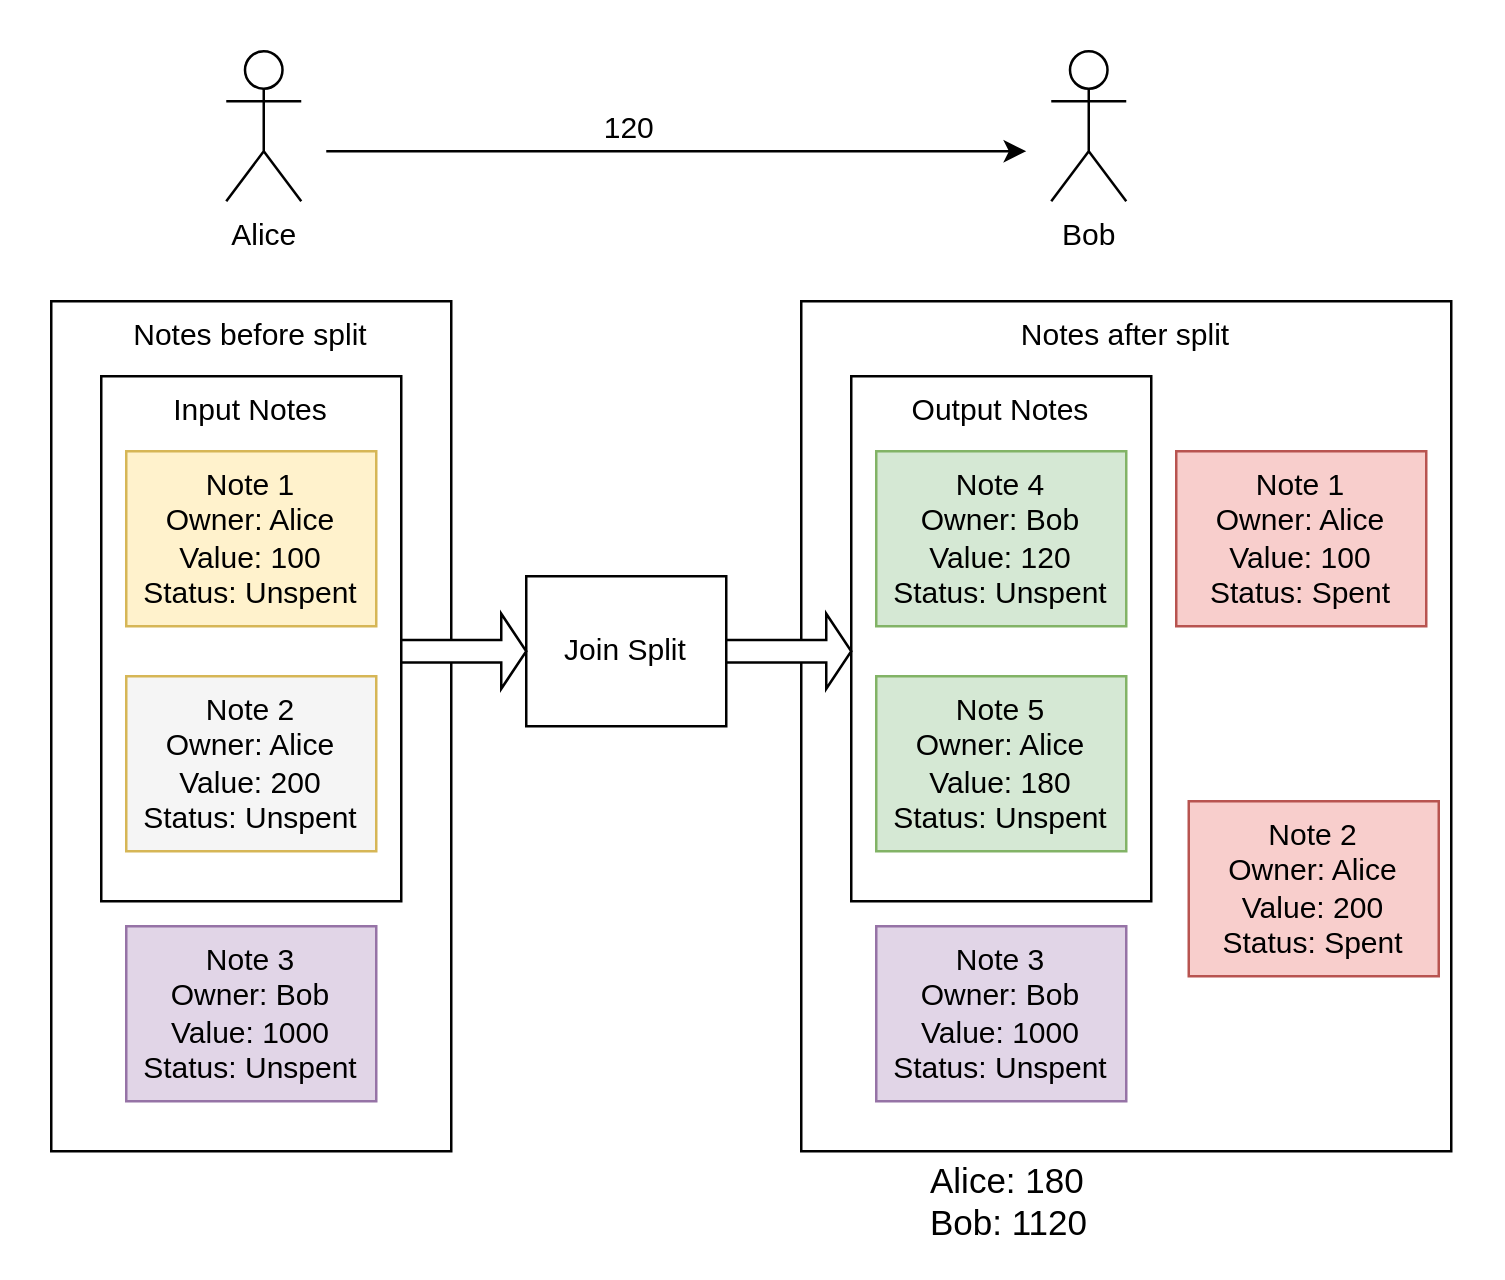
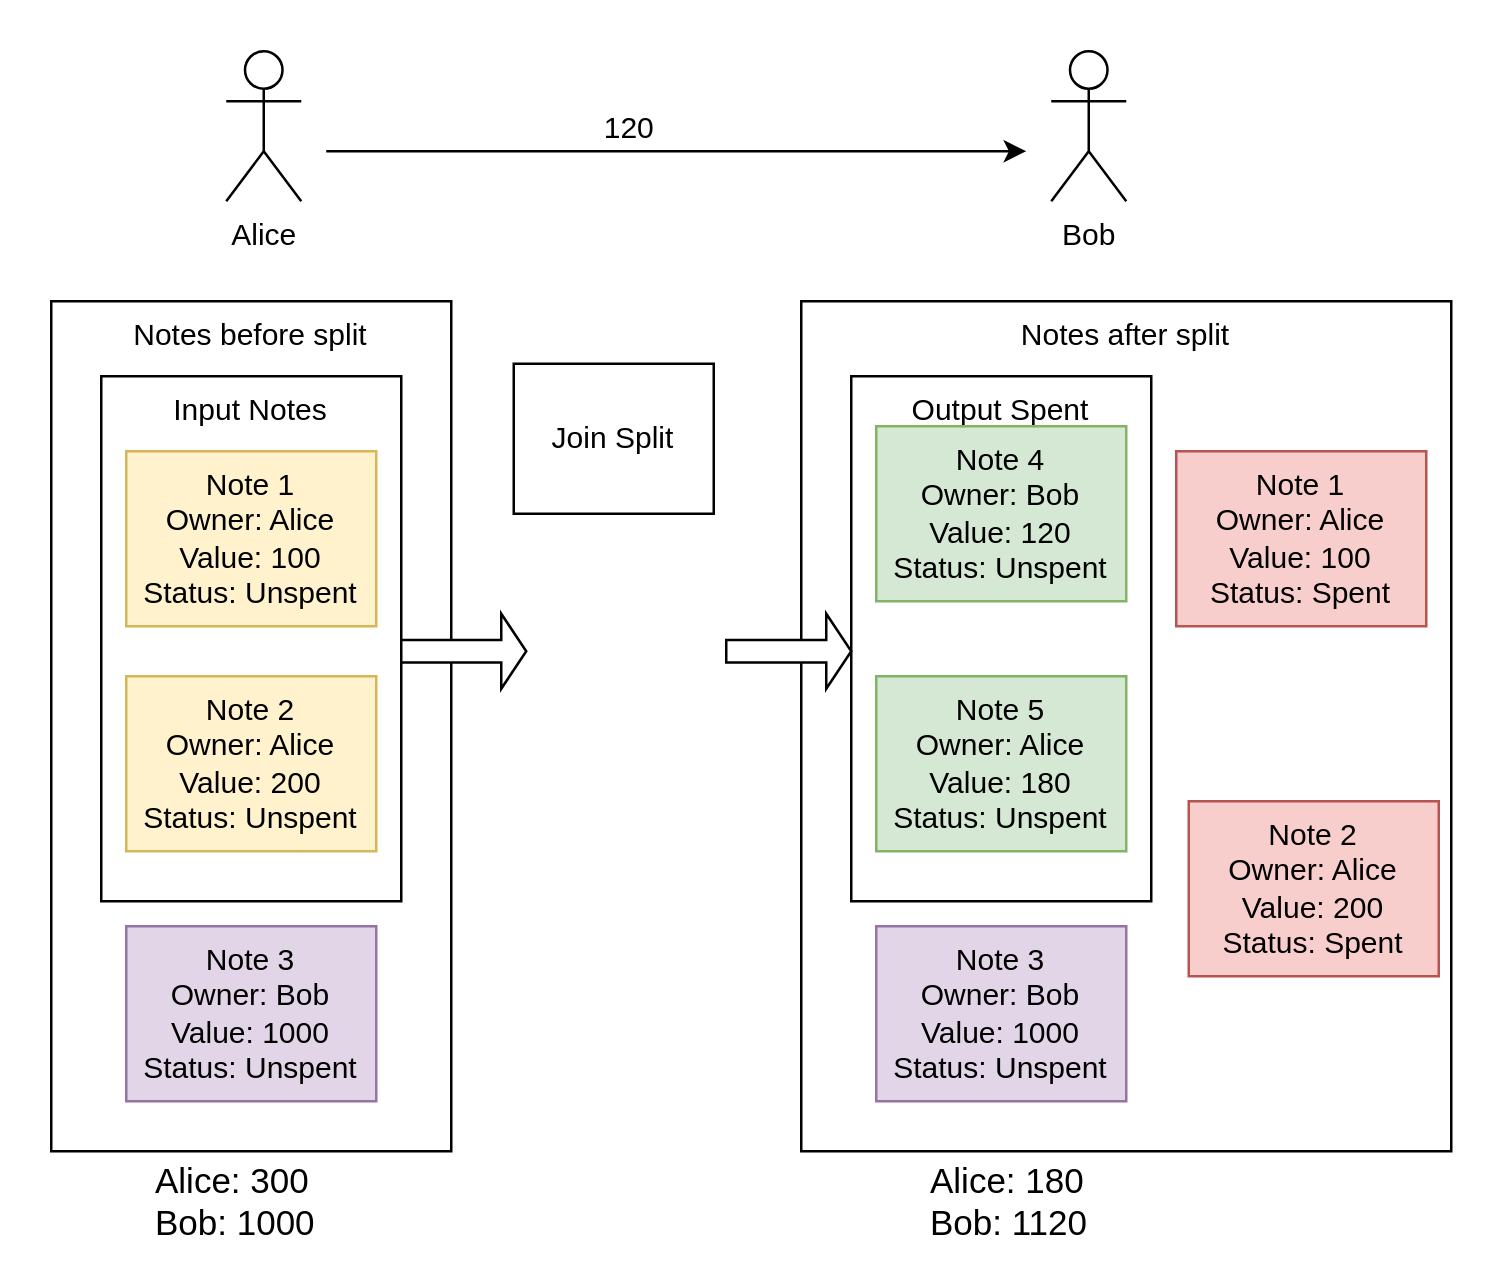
node "Output Notes": label "Output Notes" -> "Output Spent"
node "Note 4 Owner: Bob Value: 120 Status: Unspent": moved (1001, 539) -> (1001, 514)
node "Join Split": moved (626, 651) -> (614, 439)
node "Note 2 Owner: Alice Value: 200 Status: Unspent": fillcolor #f5f5f5 -> #fff2cc
node "Alice: 300 Bob: 1000": added
